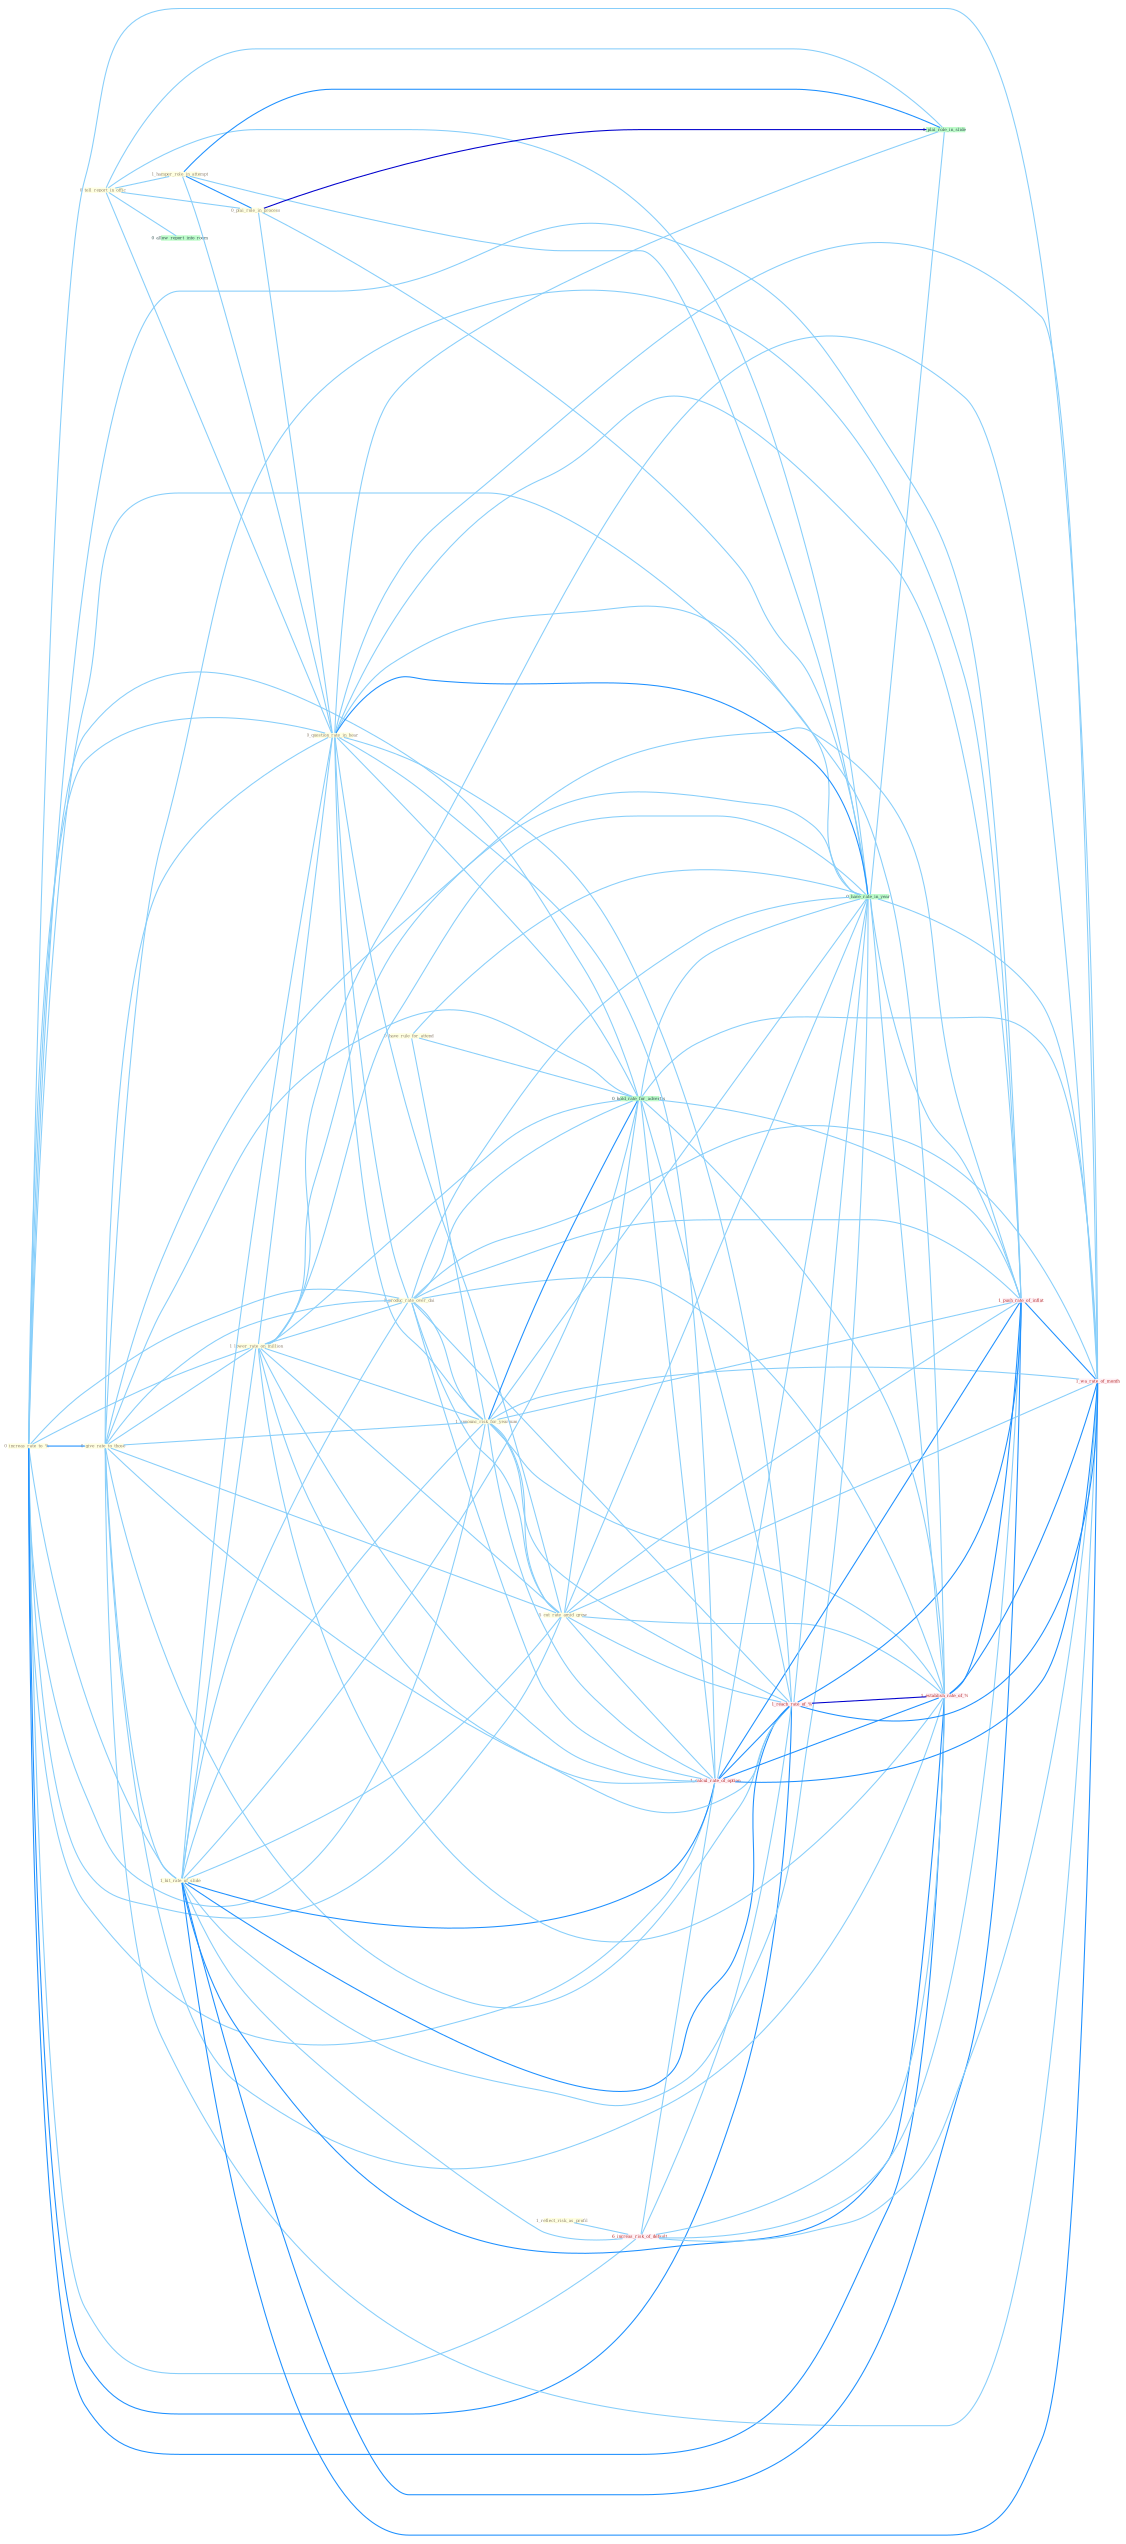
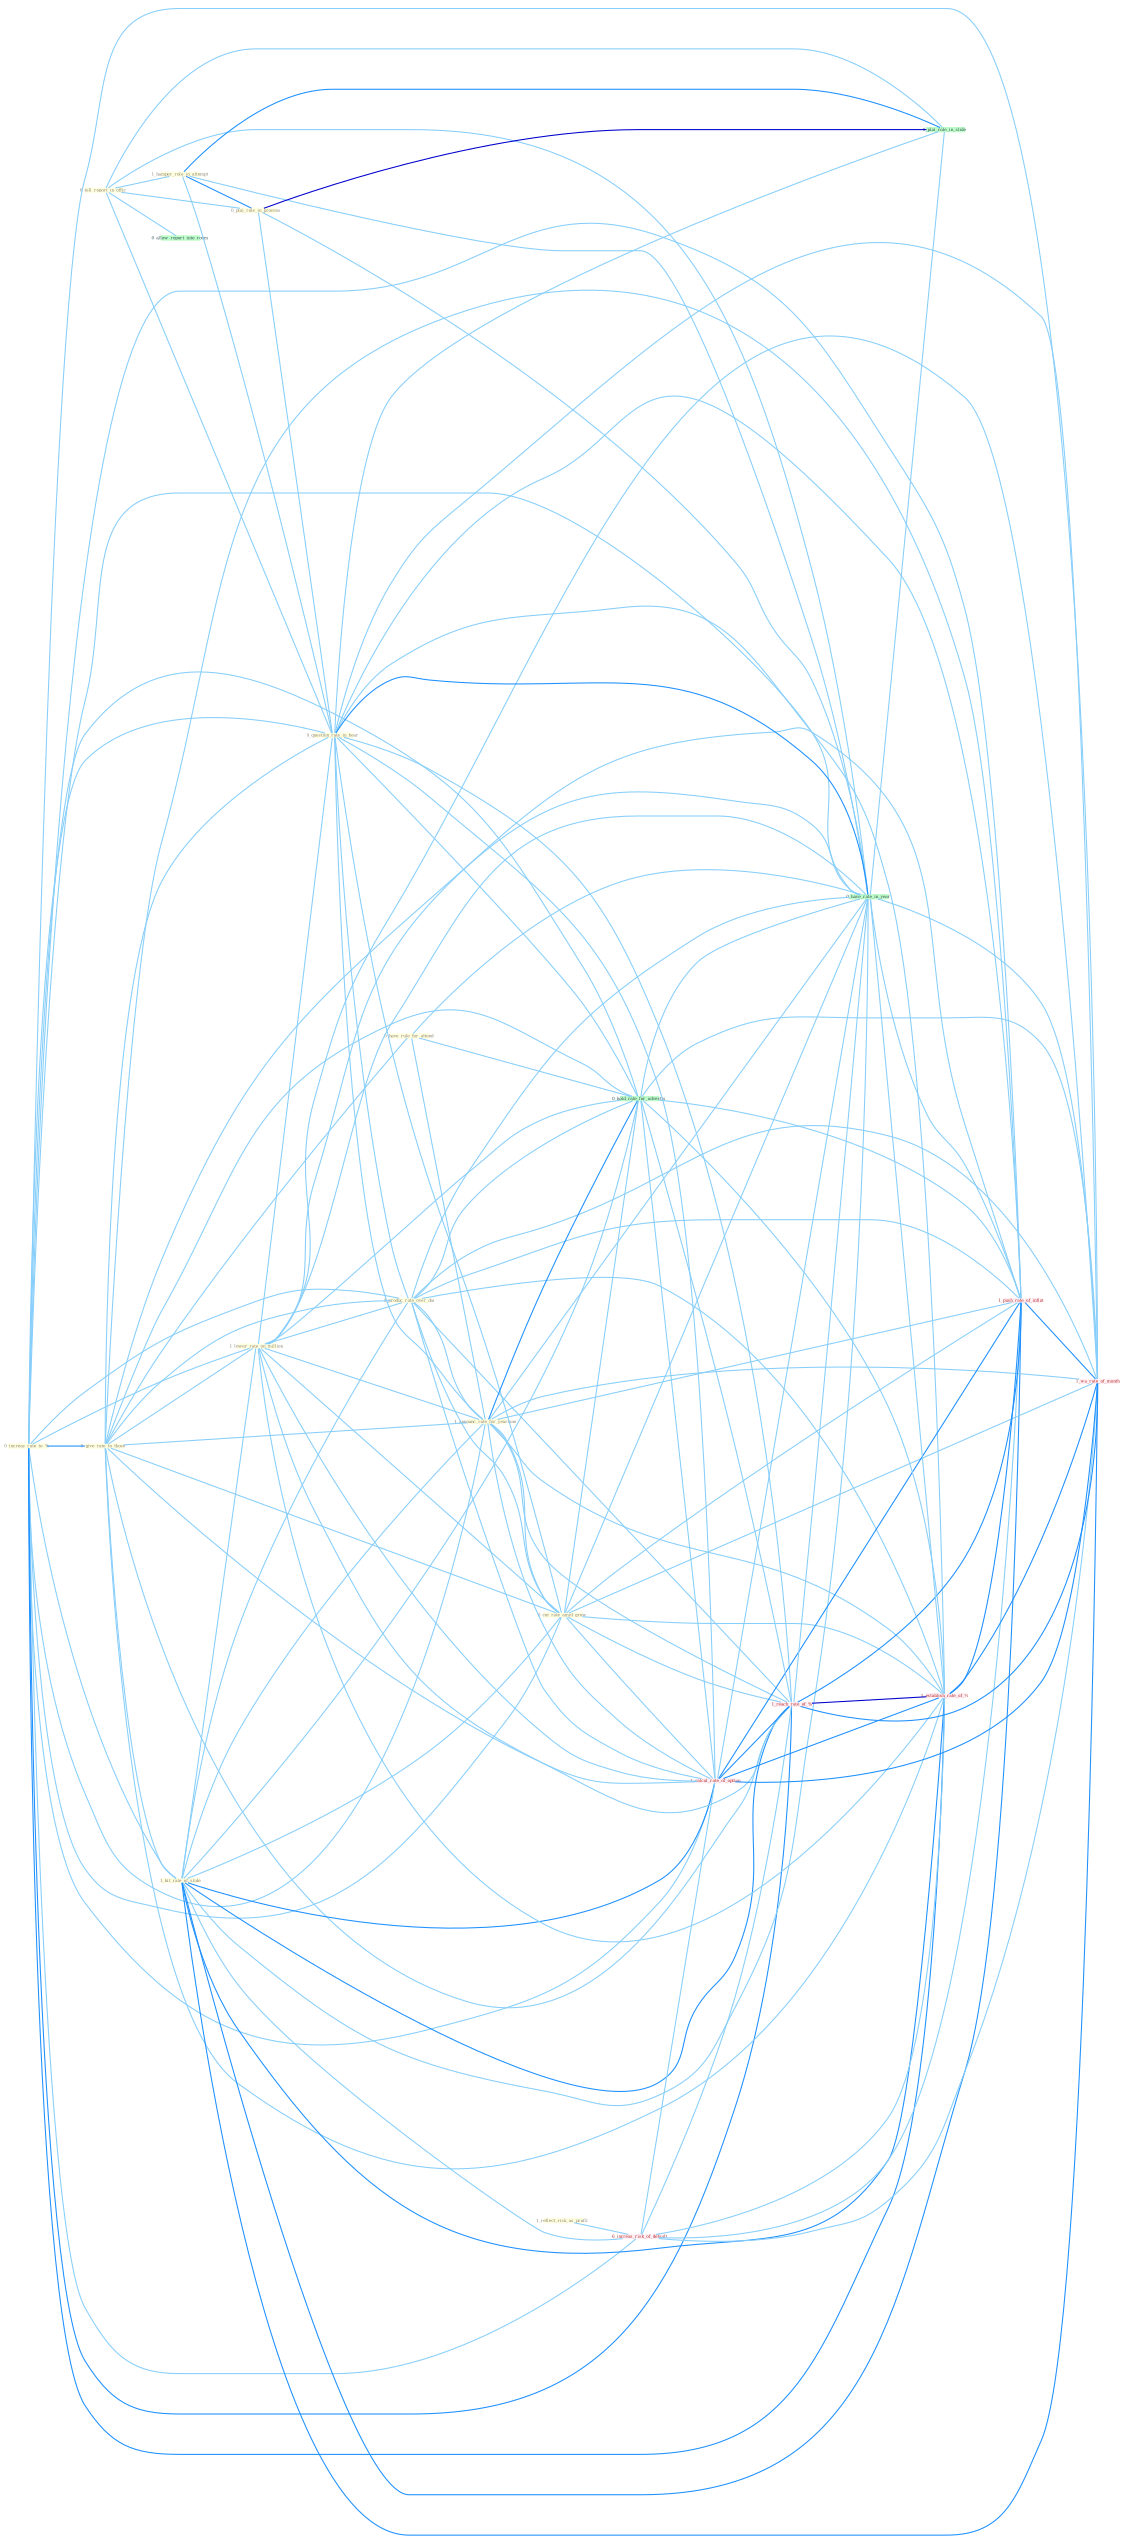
edge "0_question_rate_in_hear" -- "1_hit_rate_of_slide": removed
node "1_announc_risk_for_yearnum": label "1_announc_risk_for_yearnum" -> "1_announc_rate_for_yearnum"
node "5_cut_rate_amid_grow": label "5_cut_rate_amid_grow" -> "0_cut_rate_amid_grow"
edge "1_wa_rate_of_month" -- "0_give_rate_to_those": now "0_have_rule_for_attend" -- "0_give_rate_to_those"
